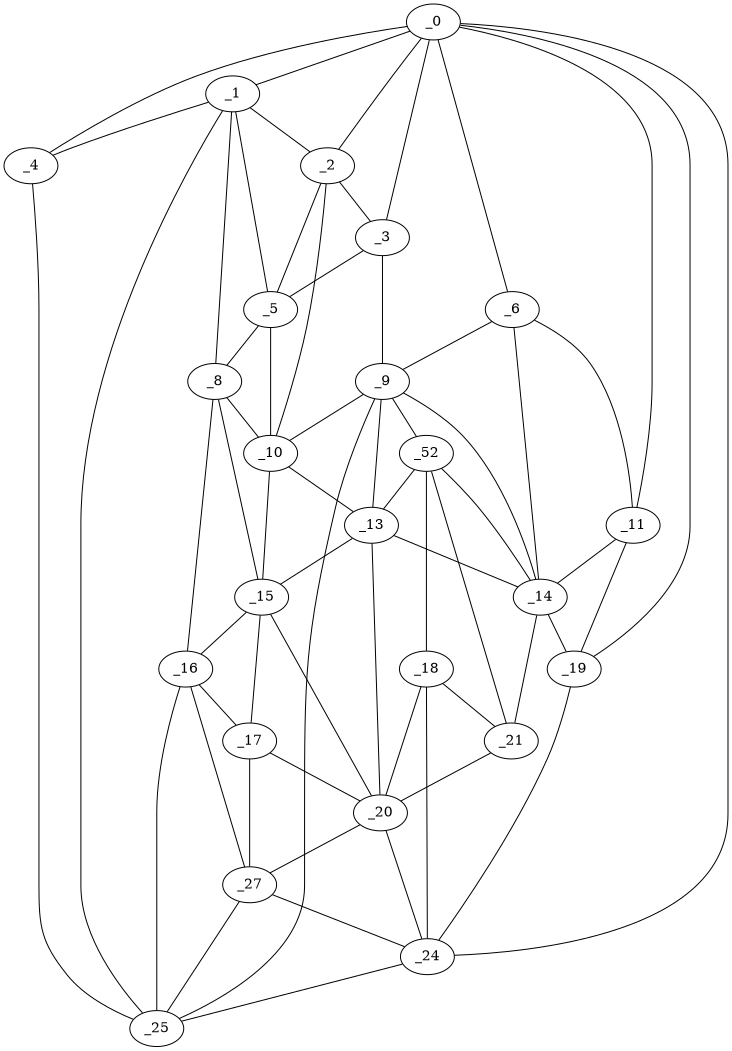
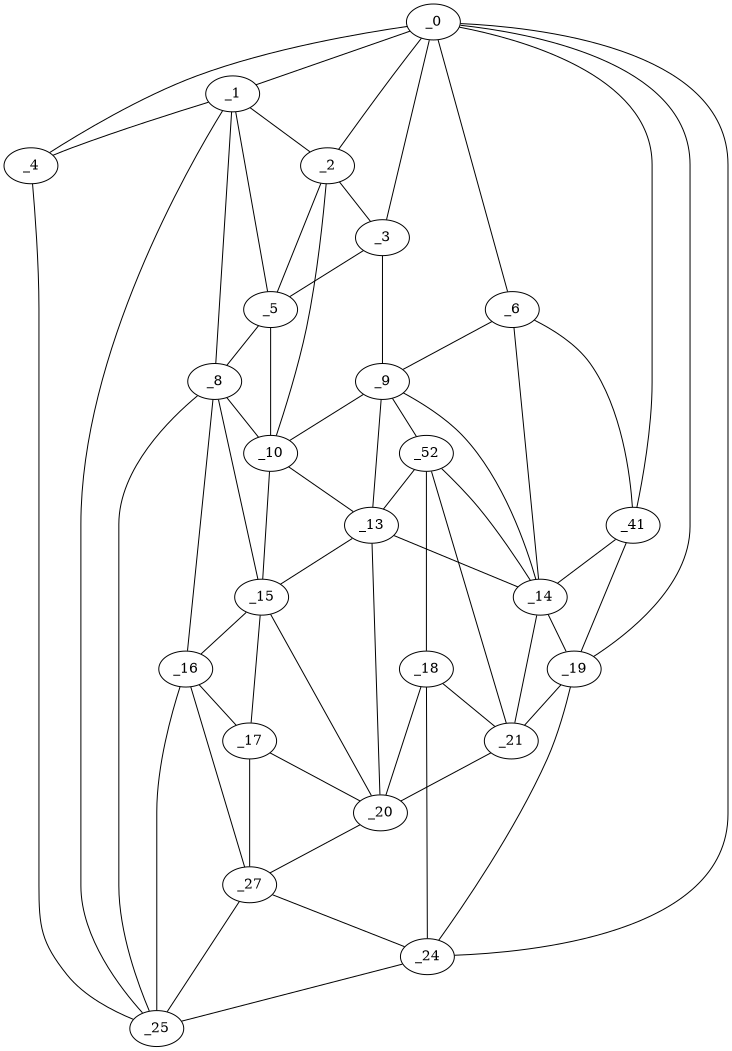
node "_11": label "_11" -> "_41"
edge "_19" -- "_21": added
edge "_9" -- "_25": now "_8" -- "_25"
edge "_20" -- "_24": removed
